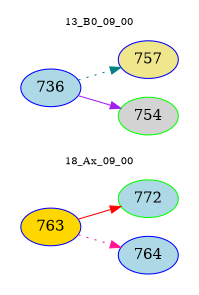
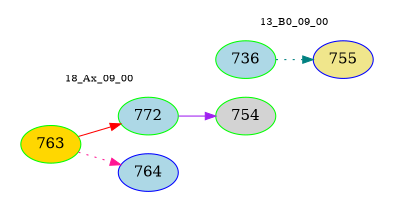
node "757": label "757" -> "755"
node "736": color blue -> green
edge "736" -> "754": now "772" -> "754"
node "763": color blue -> green
